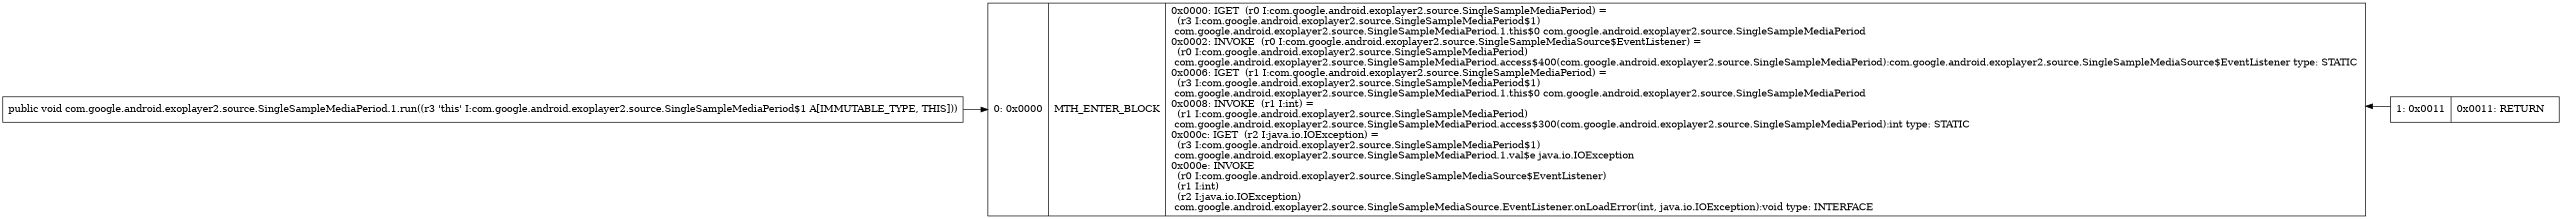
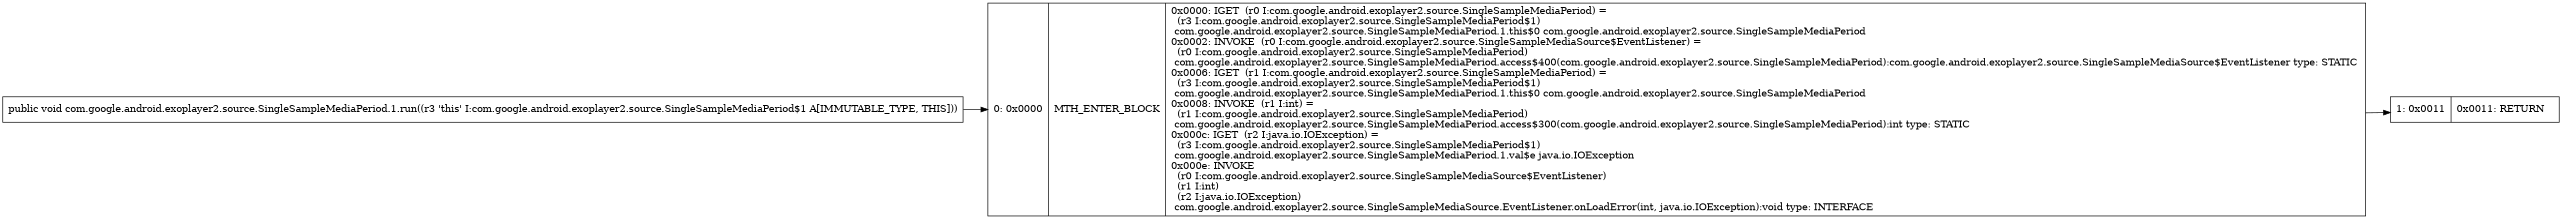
edge "1: 0x0011" -> "0: 0x0000": reversed
